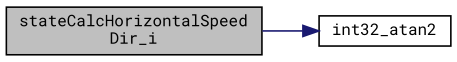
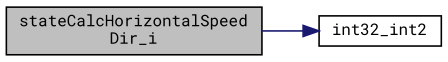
node "int32_atan2": label "int32_atan2" -> "int32_int2"
